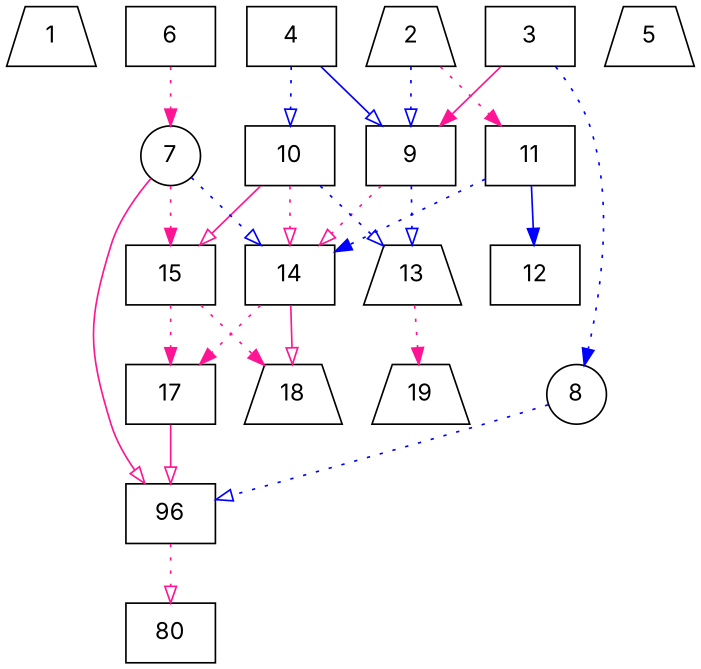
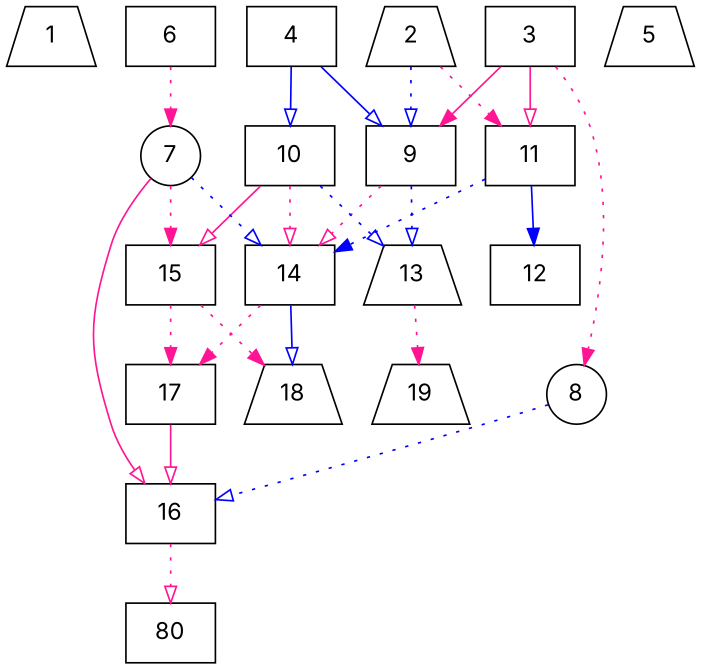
edge "4" -> "10": style dotted -> solid
edge "3" -> "11": added
edge "3" -> "8": color blue -> deeppink
edge "14" -> "18": color deeppink -> blue
node "96": label "96" -> "16"
